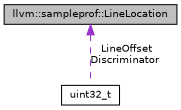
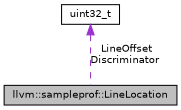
edge "uint32_t" -> "llvm::sampleprof::LineLocation": reversed
